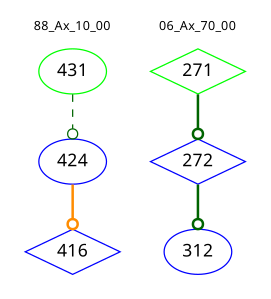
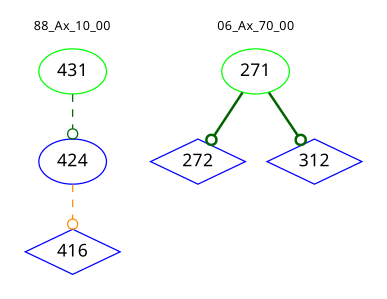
node "271": shape diamond -> ellipse
edge "424" -> "416": style bold -> dashed
edge "272" -> "312": now "271" -> "312"
node "312": shape ellipse -> diamond
